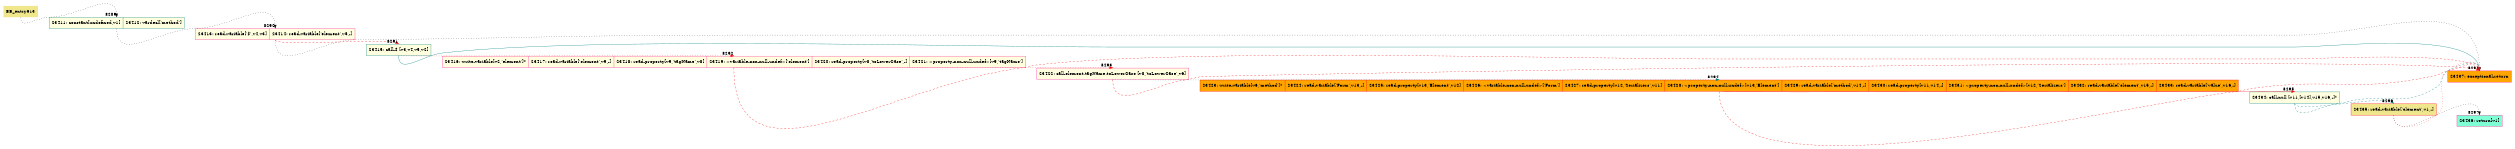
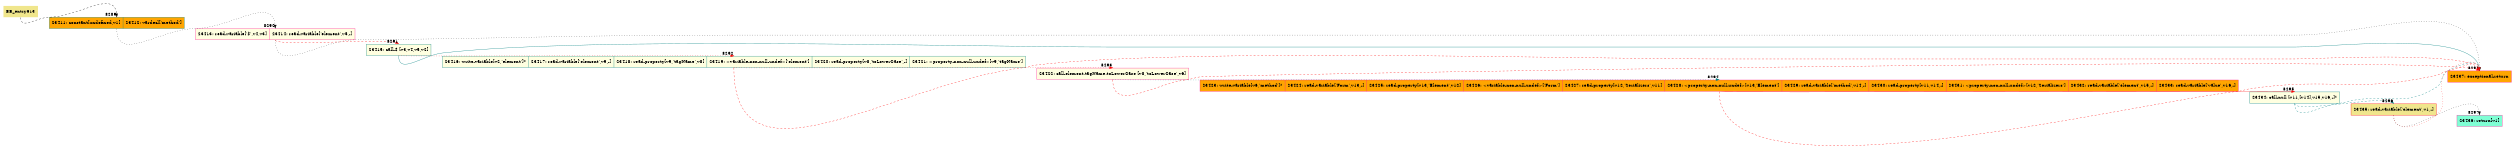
edge "BB_entry613" -> "23411: constant[undefined,v1]": style dotted -> dashed
node "23411: constant[undefined,v1]": fillcolor lightyellow -> orange
node "23416: write-variable[v2,'element']*": color deeppink -> teal
node "23423: write-variable[v6,'method']*": color red -> deeppink
